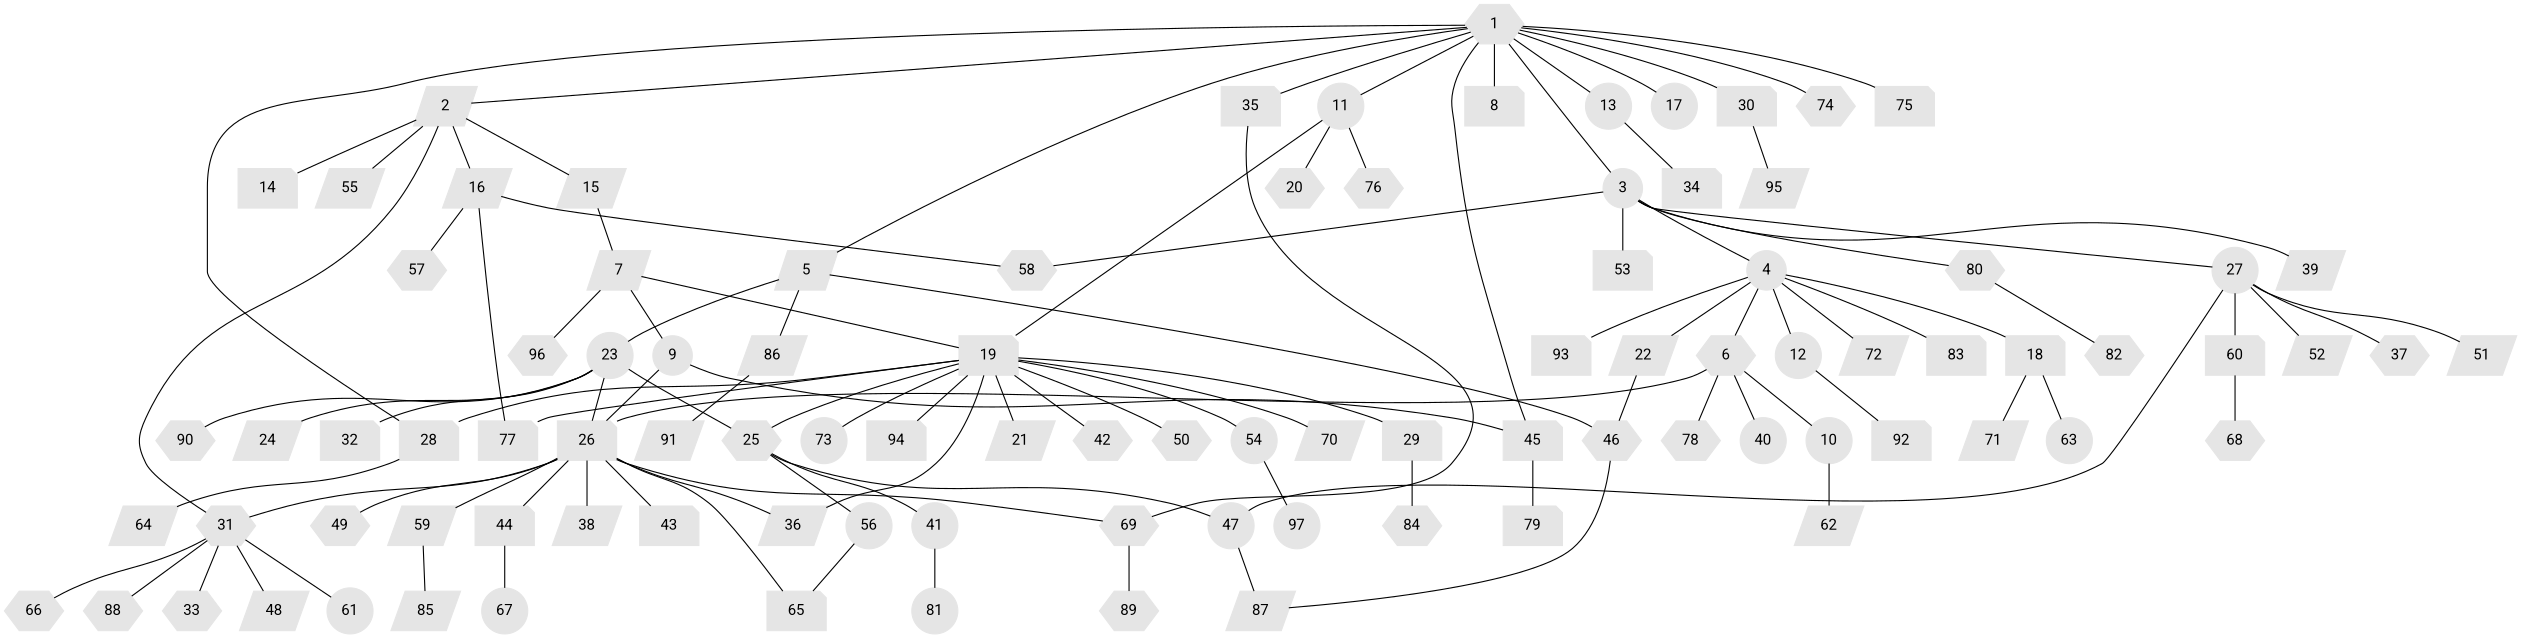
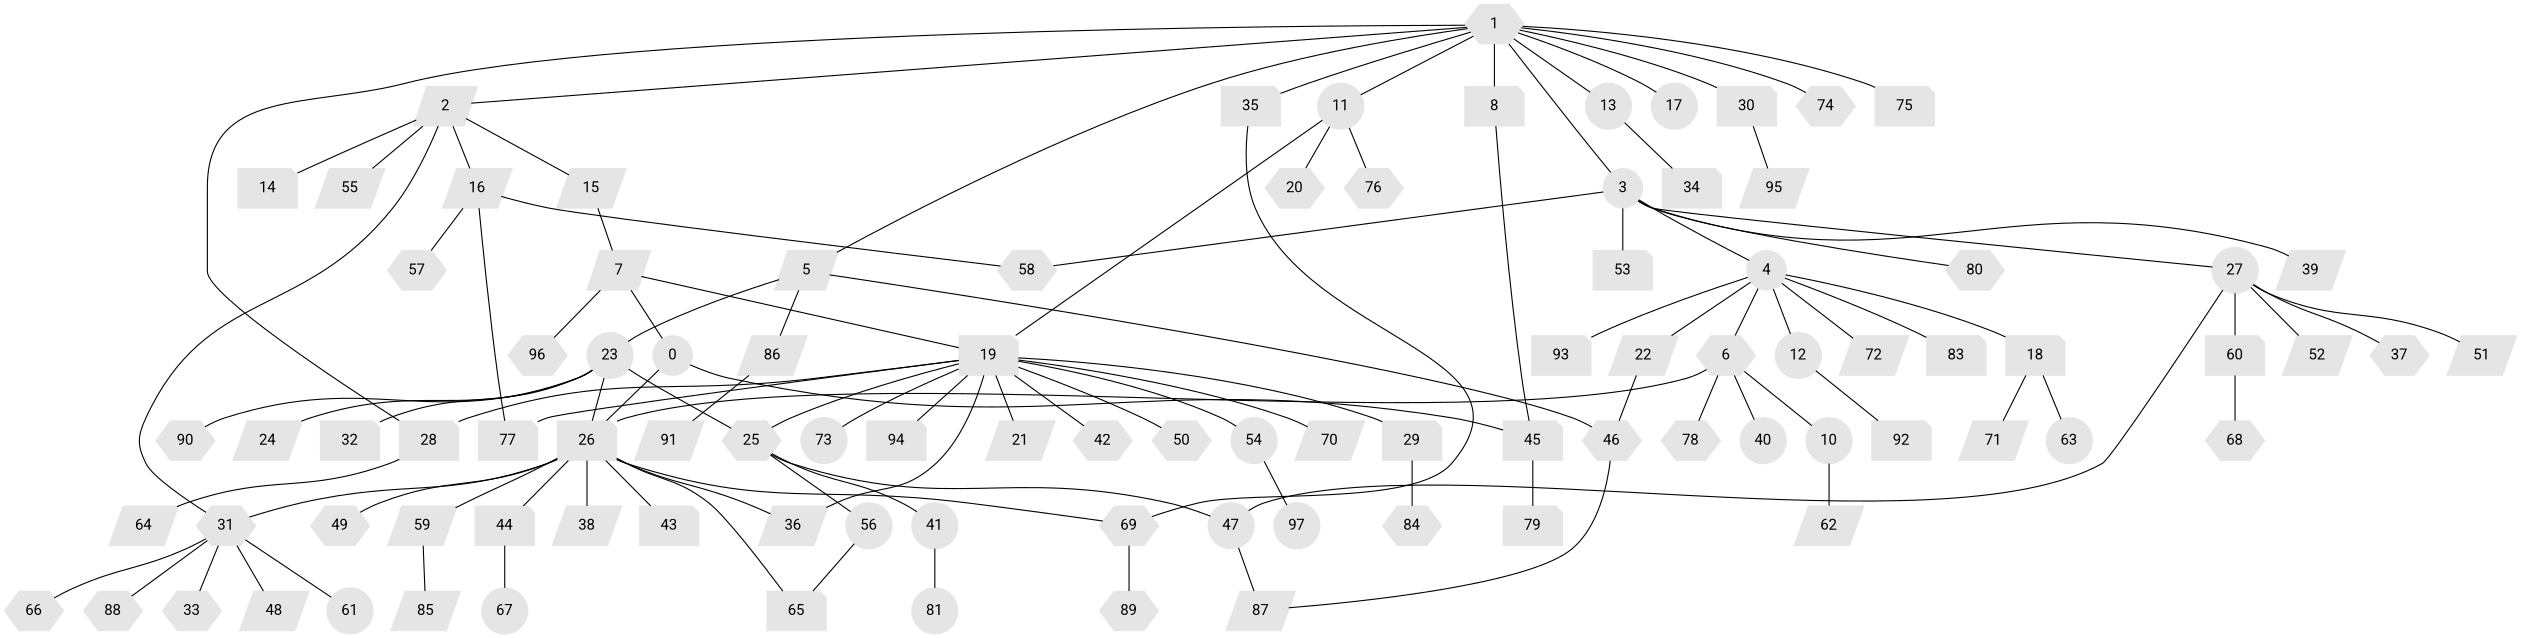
edge "1" -- "45": now "8" -- "45"
node "9": label "9" -> "0"
node "82": removed
